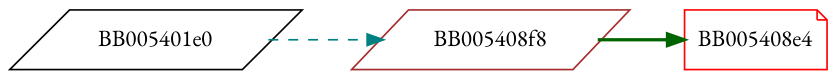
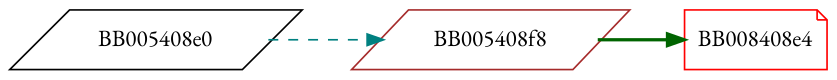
node "BB005401e0": label "BB005401e0" -> "BB005408e0"
node "BB005408e4": label "BB005408e4" -> "BB008408e4"
